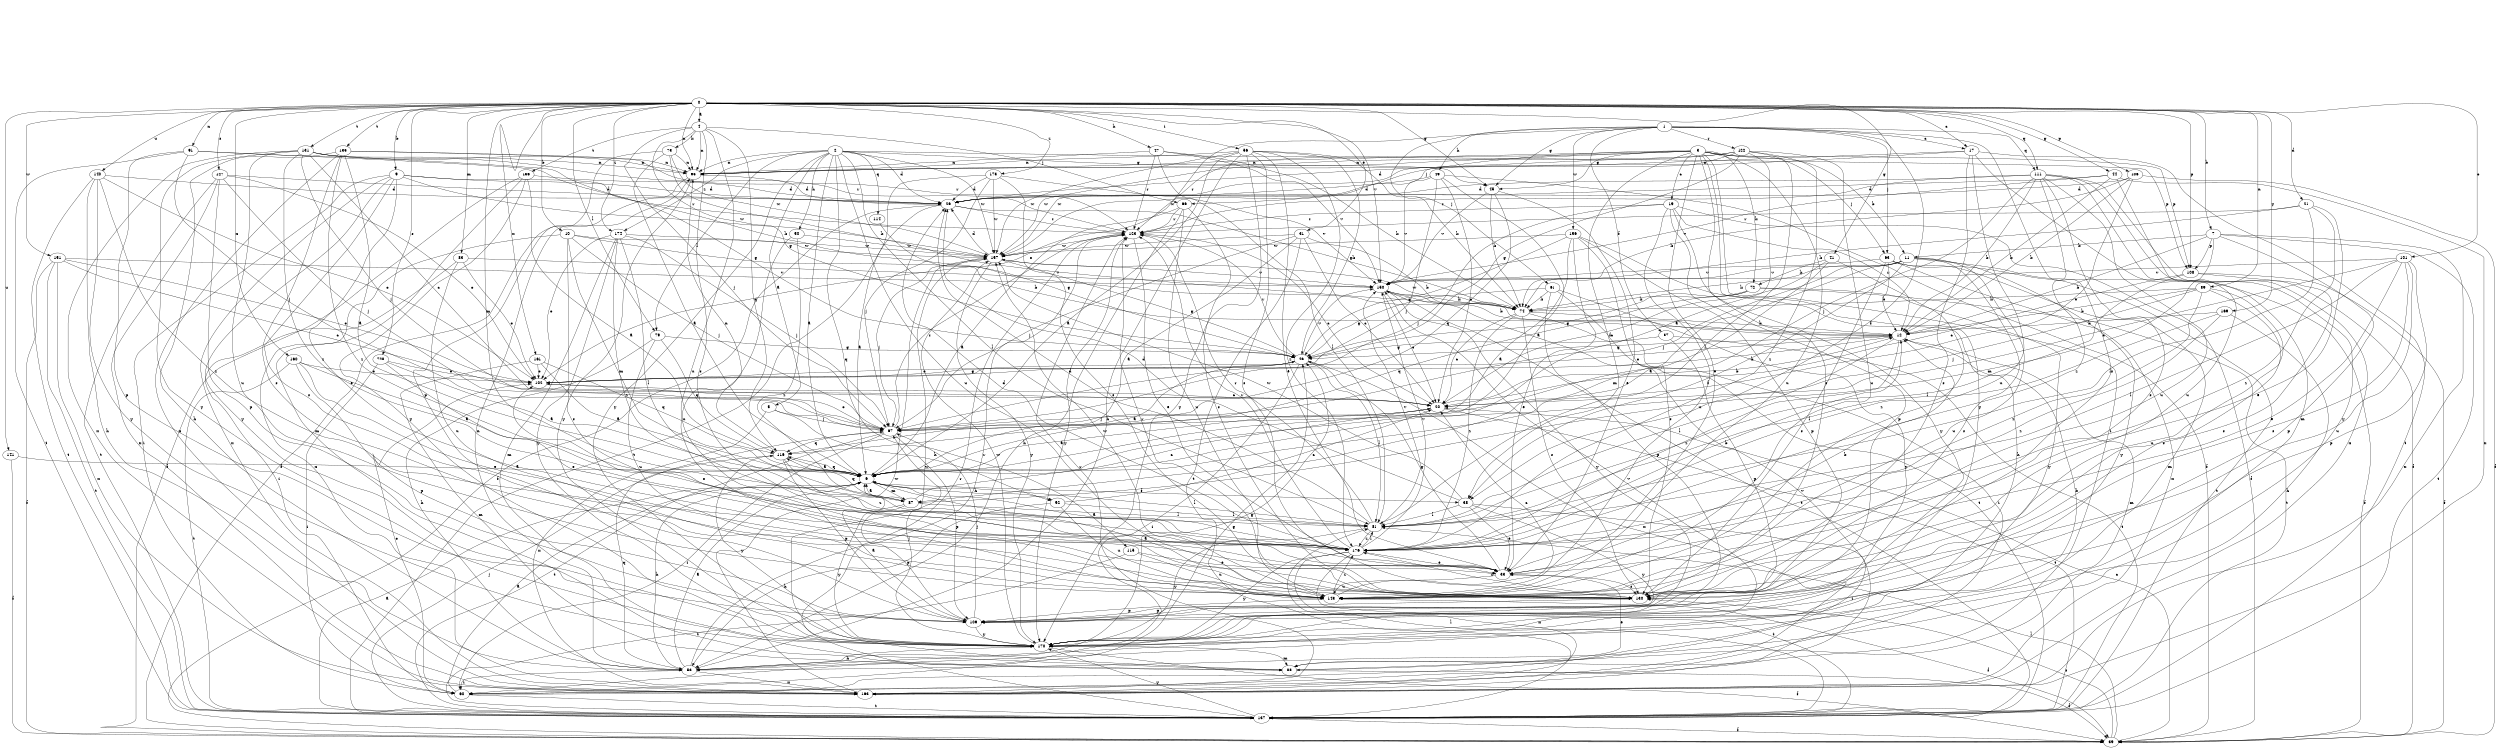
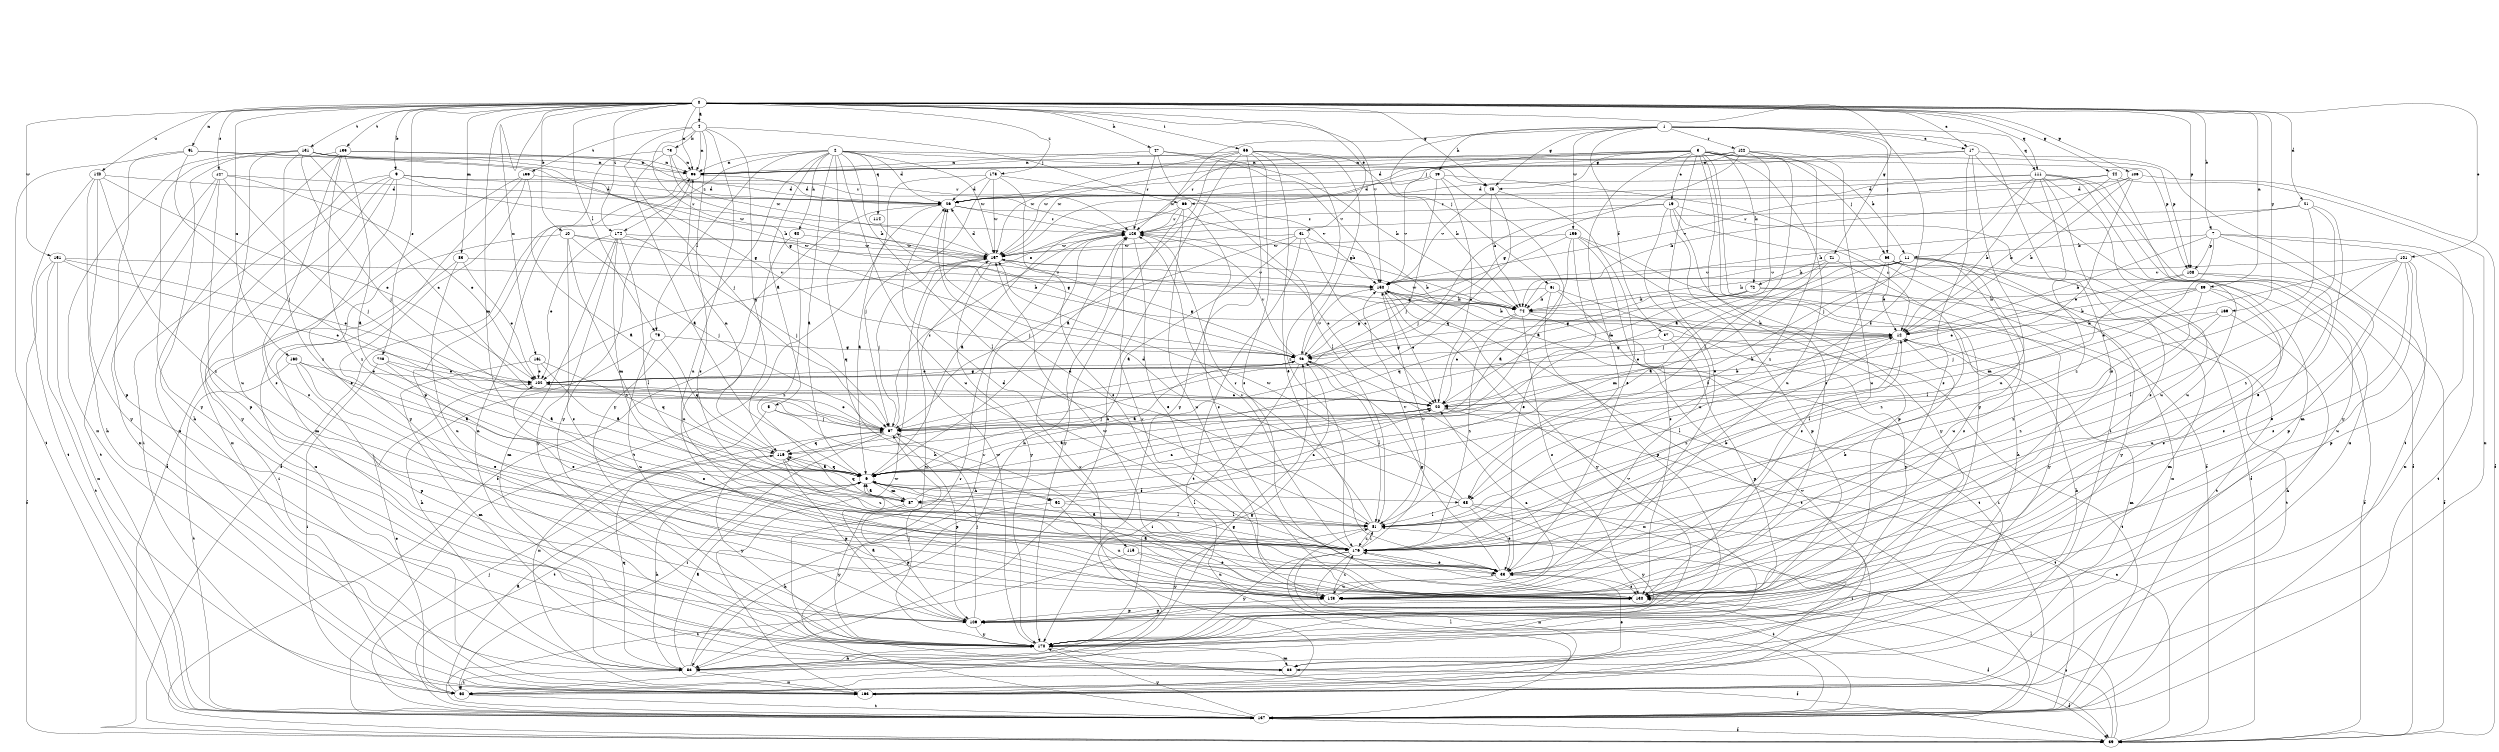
node "141": removed
edge "137" -> "6": removed, label "a"
